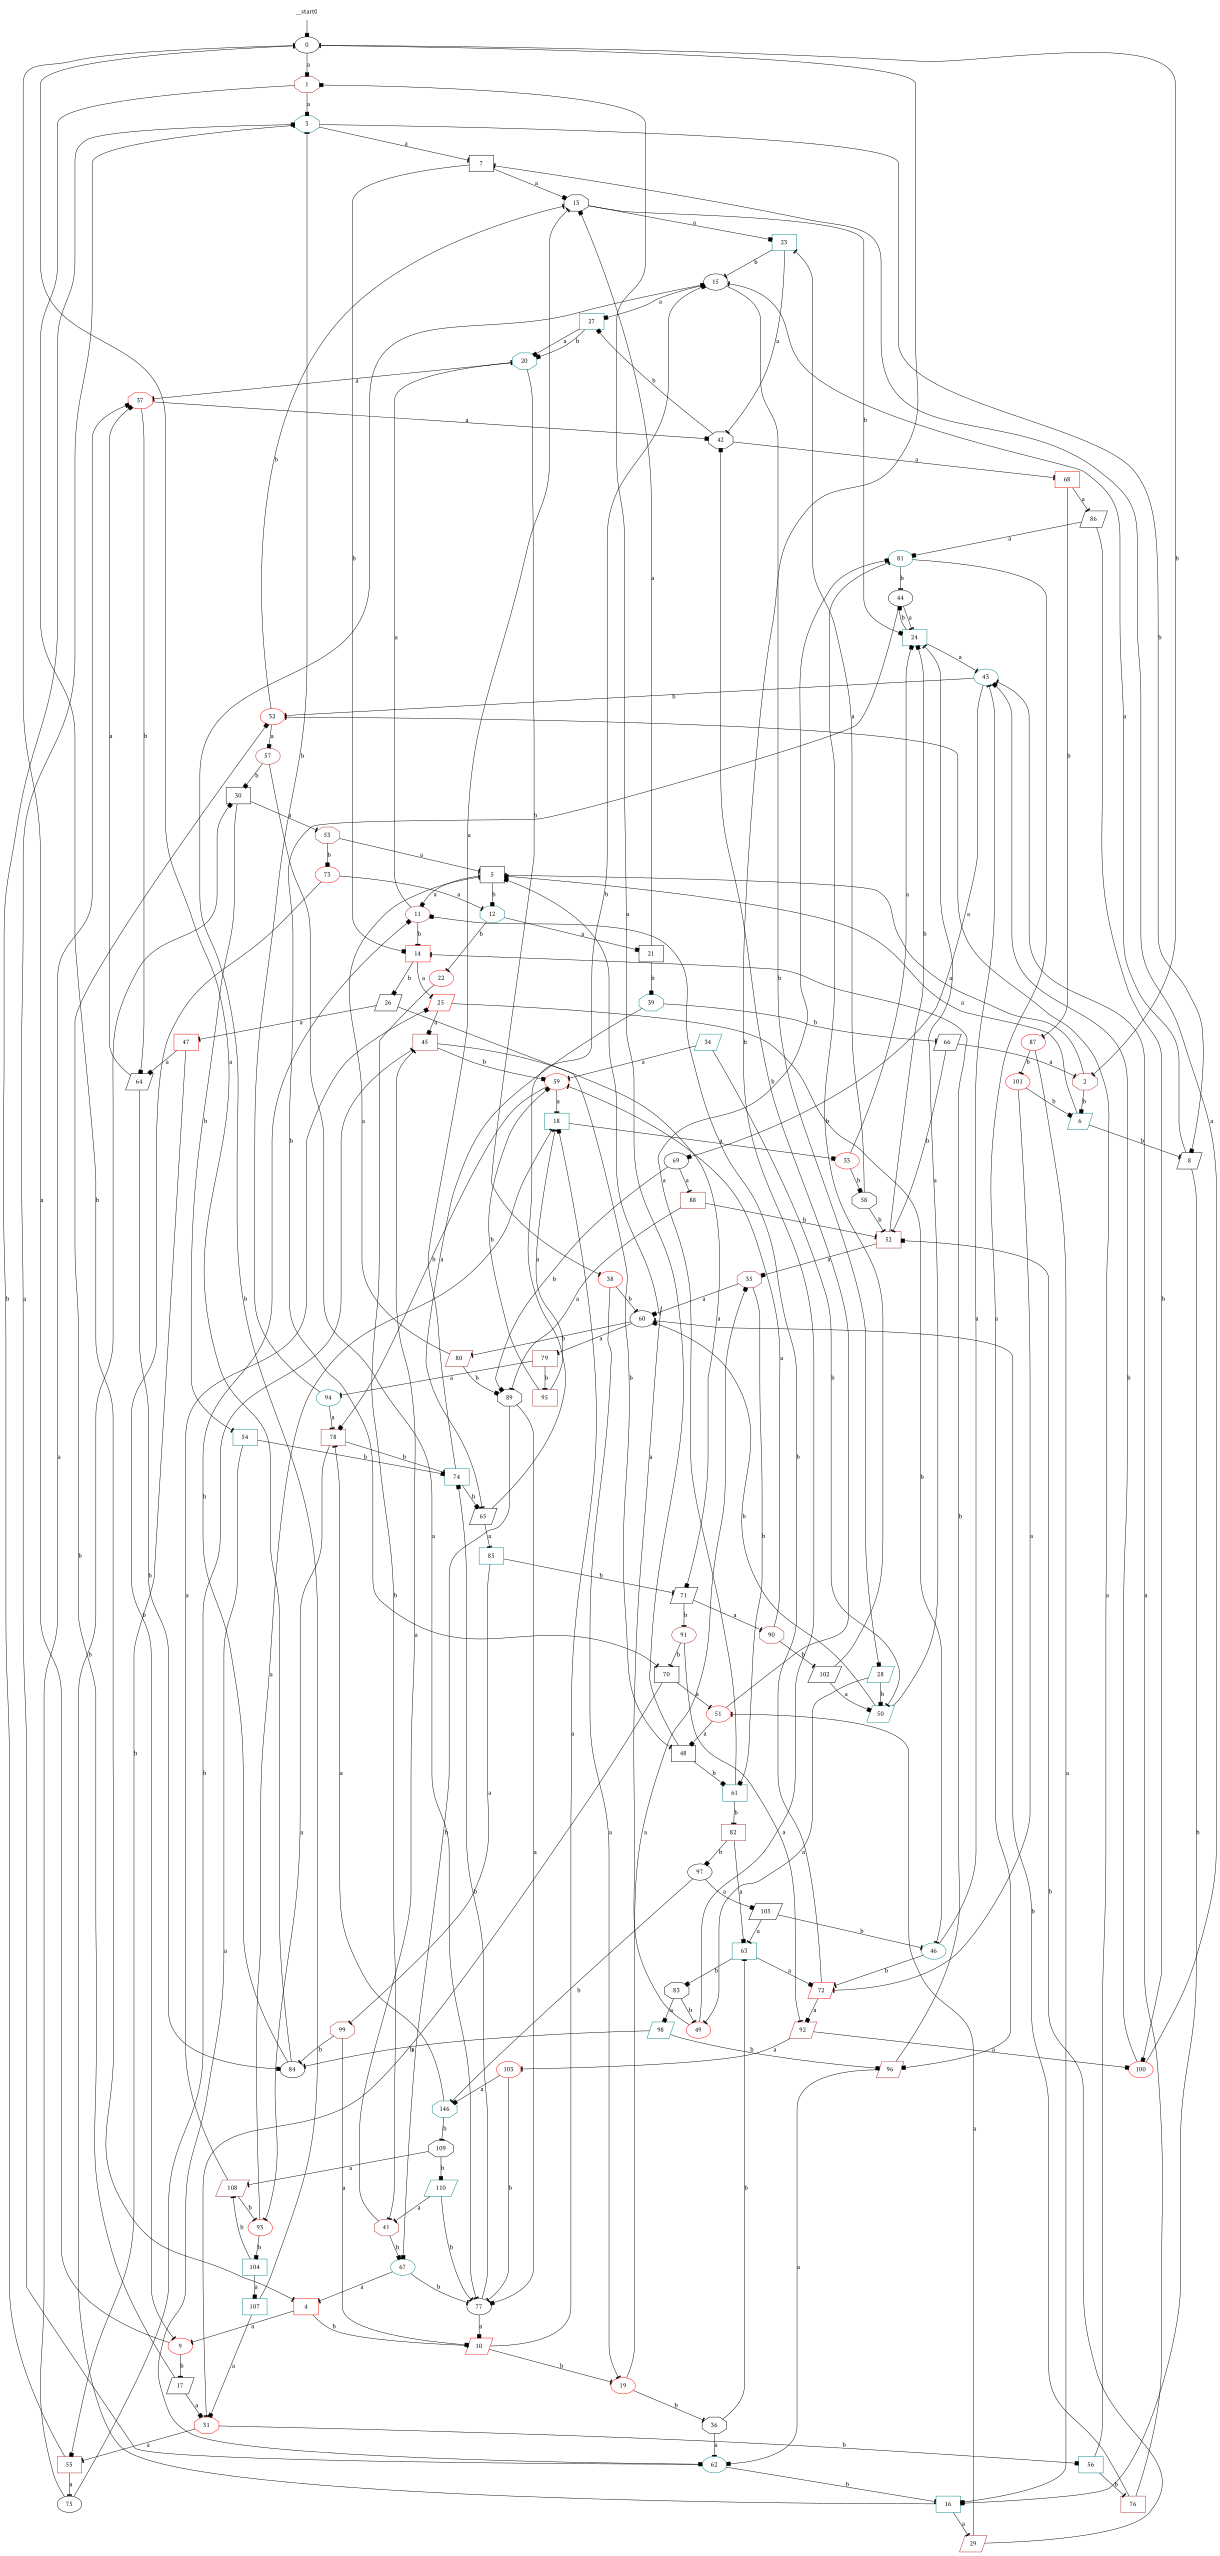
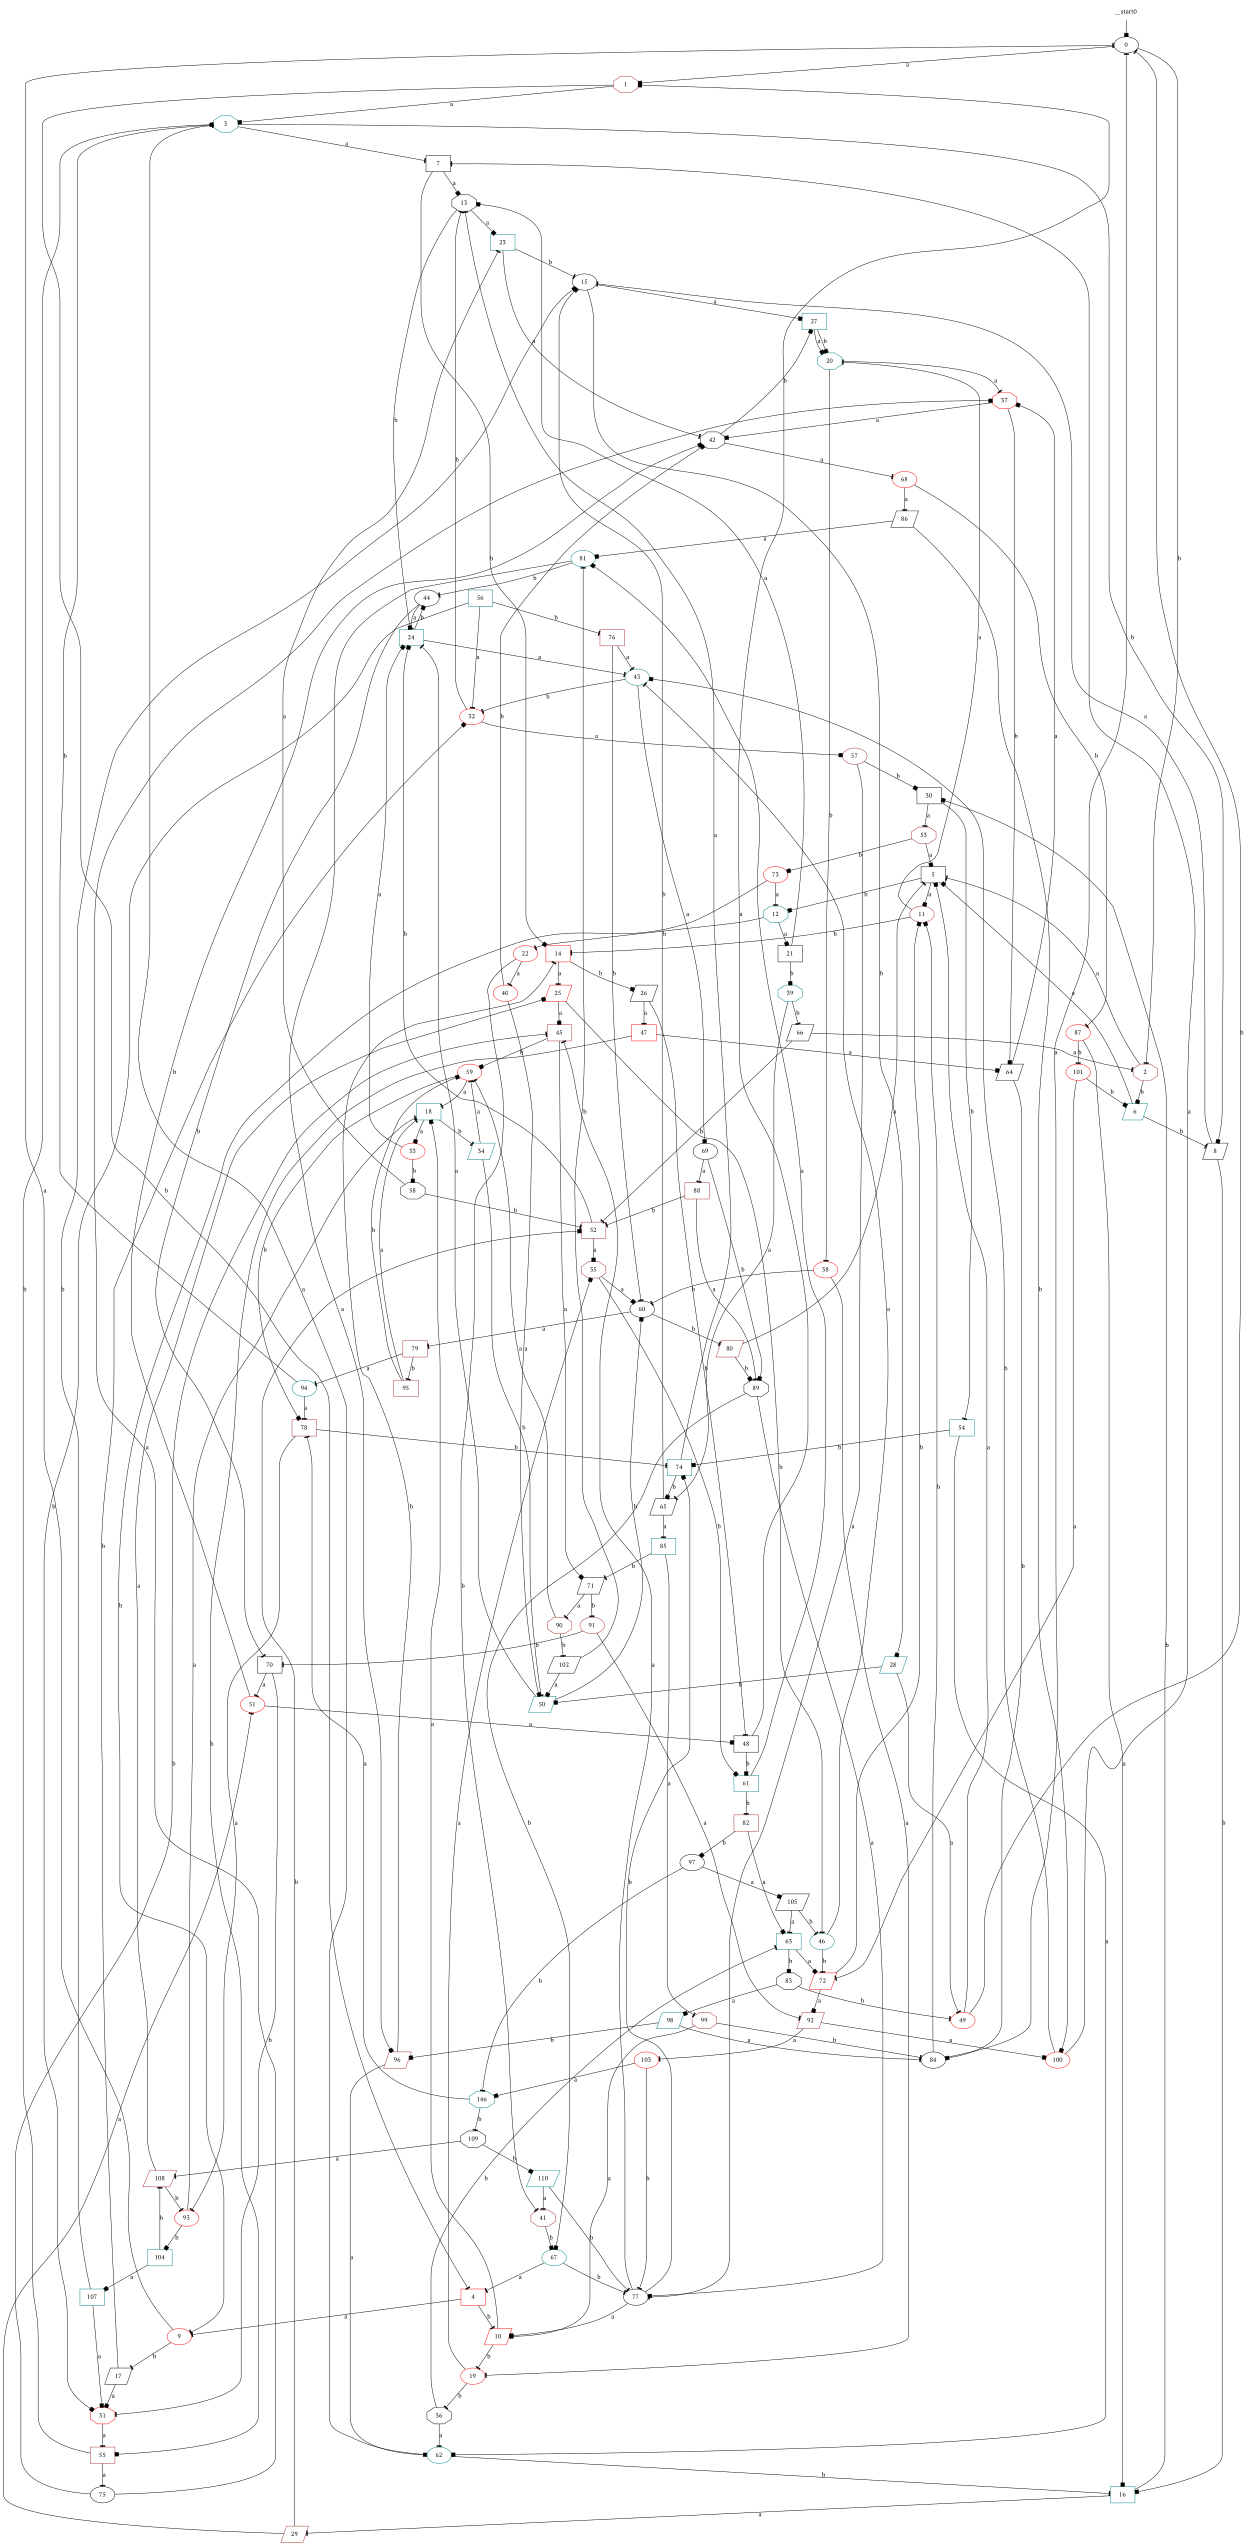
node "68": shape box -> ellipse
edge "53" -> "5": arrowhead tee -> box
node "40": added
edge "18" -> "34": added, label "b"
edge "41" -> "45": now "77" -> "45"
edge "31" -> "56": reversed
